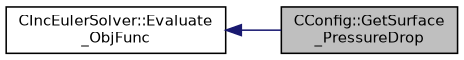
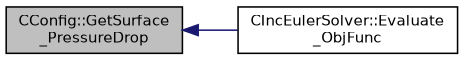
edge "CConfig::GetSurface _PressureDrop" -> "CIncEulerSolver::Evaluate _ObjFunc": reversed
